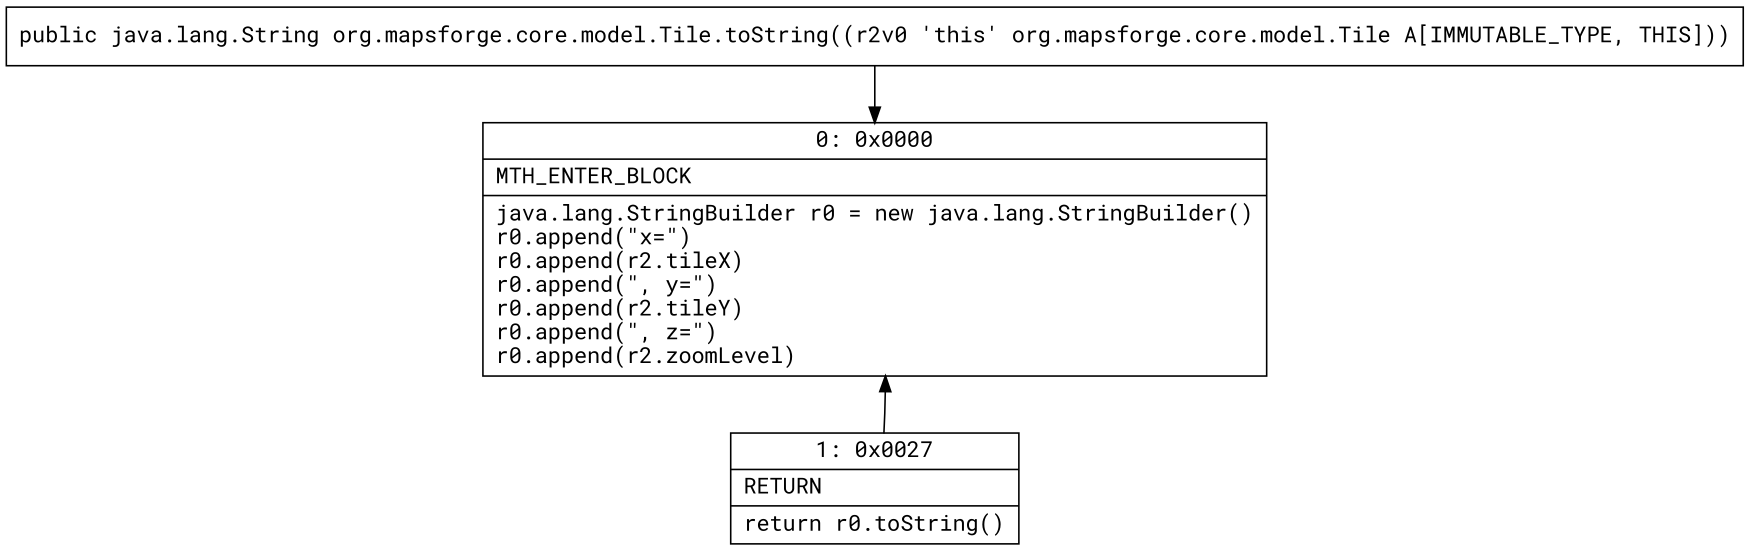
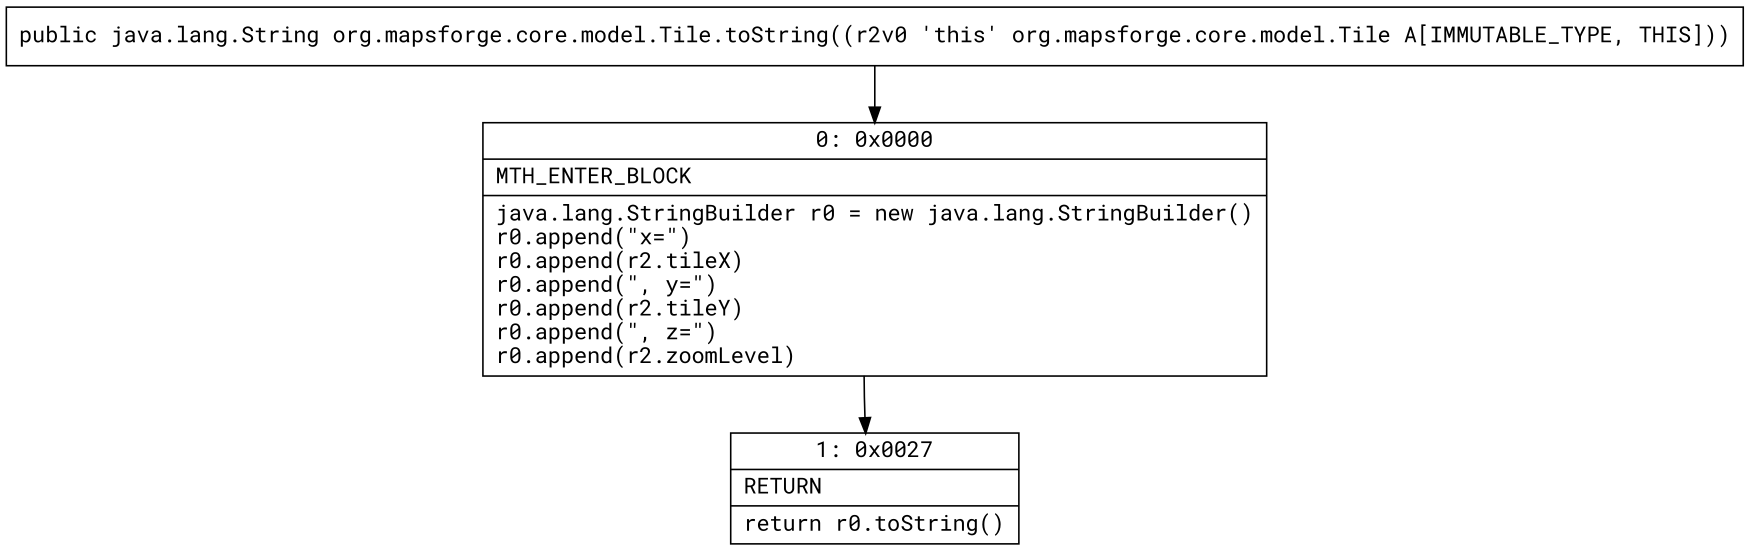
edge "1: 0x0027" -> "0: 0x0000": reversed
